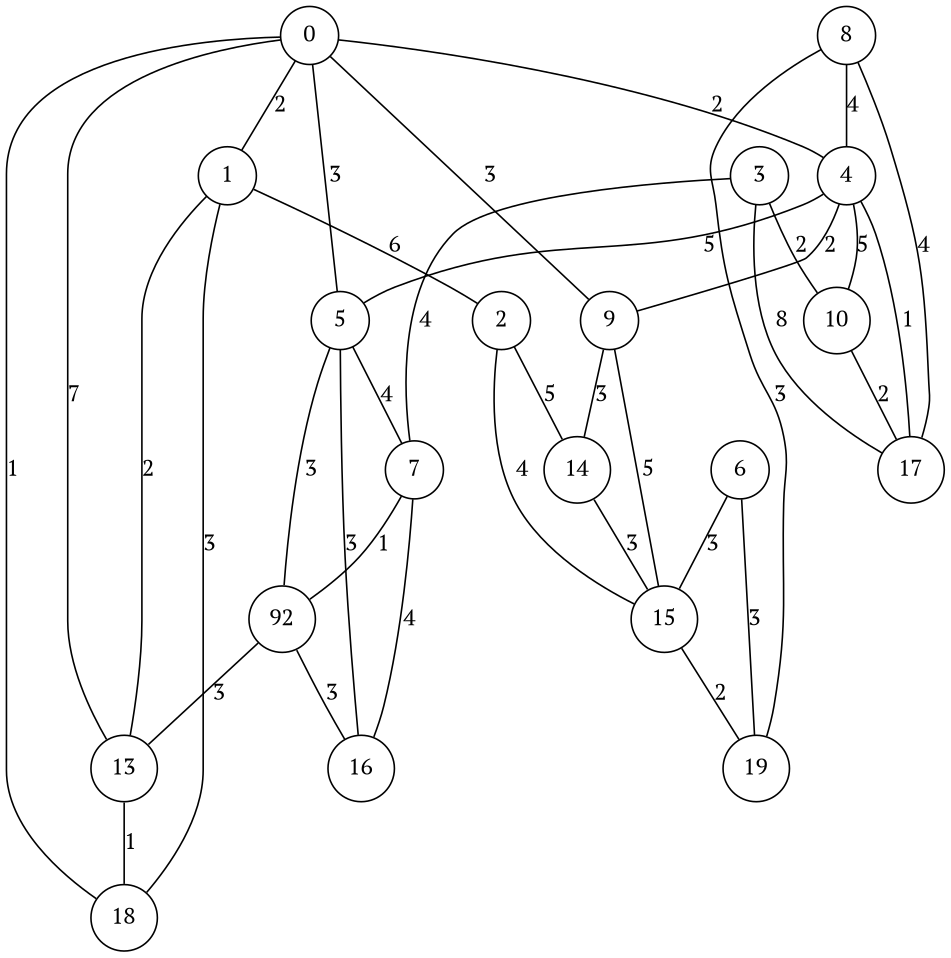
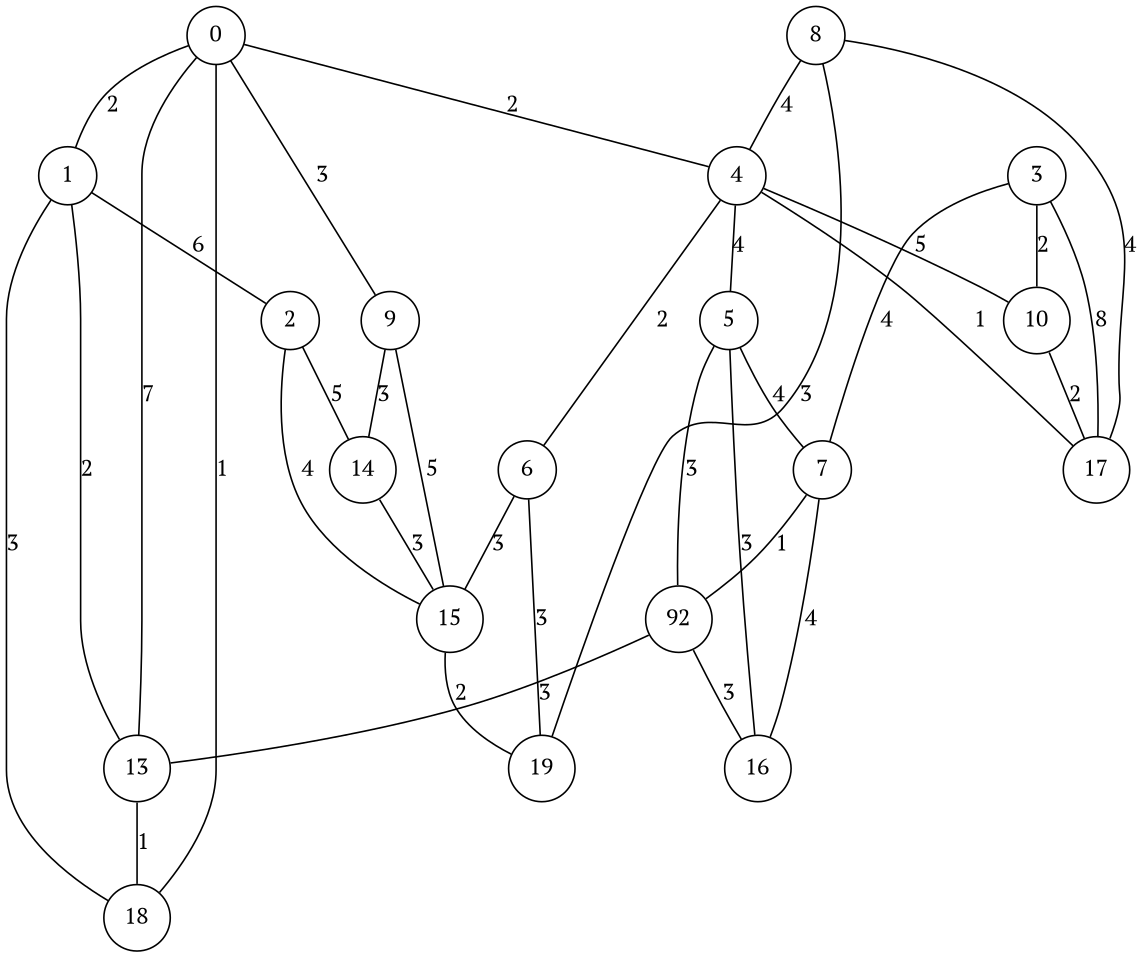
edge "0" -- "5": removed, label "3"
edge "4" -- "5": label "5" -> "4"
edge "4" -- "9": now "4" -- "6"
